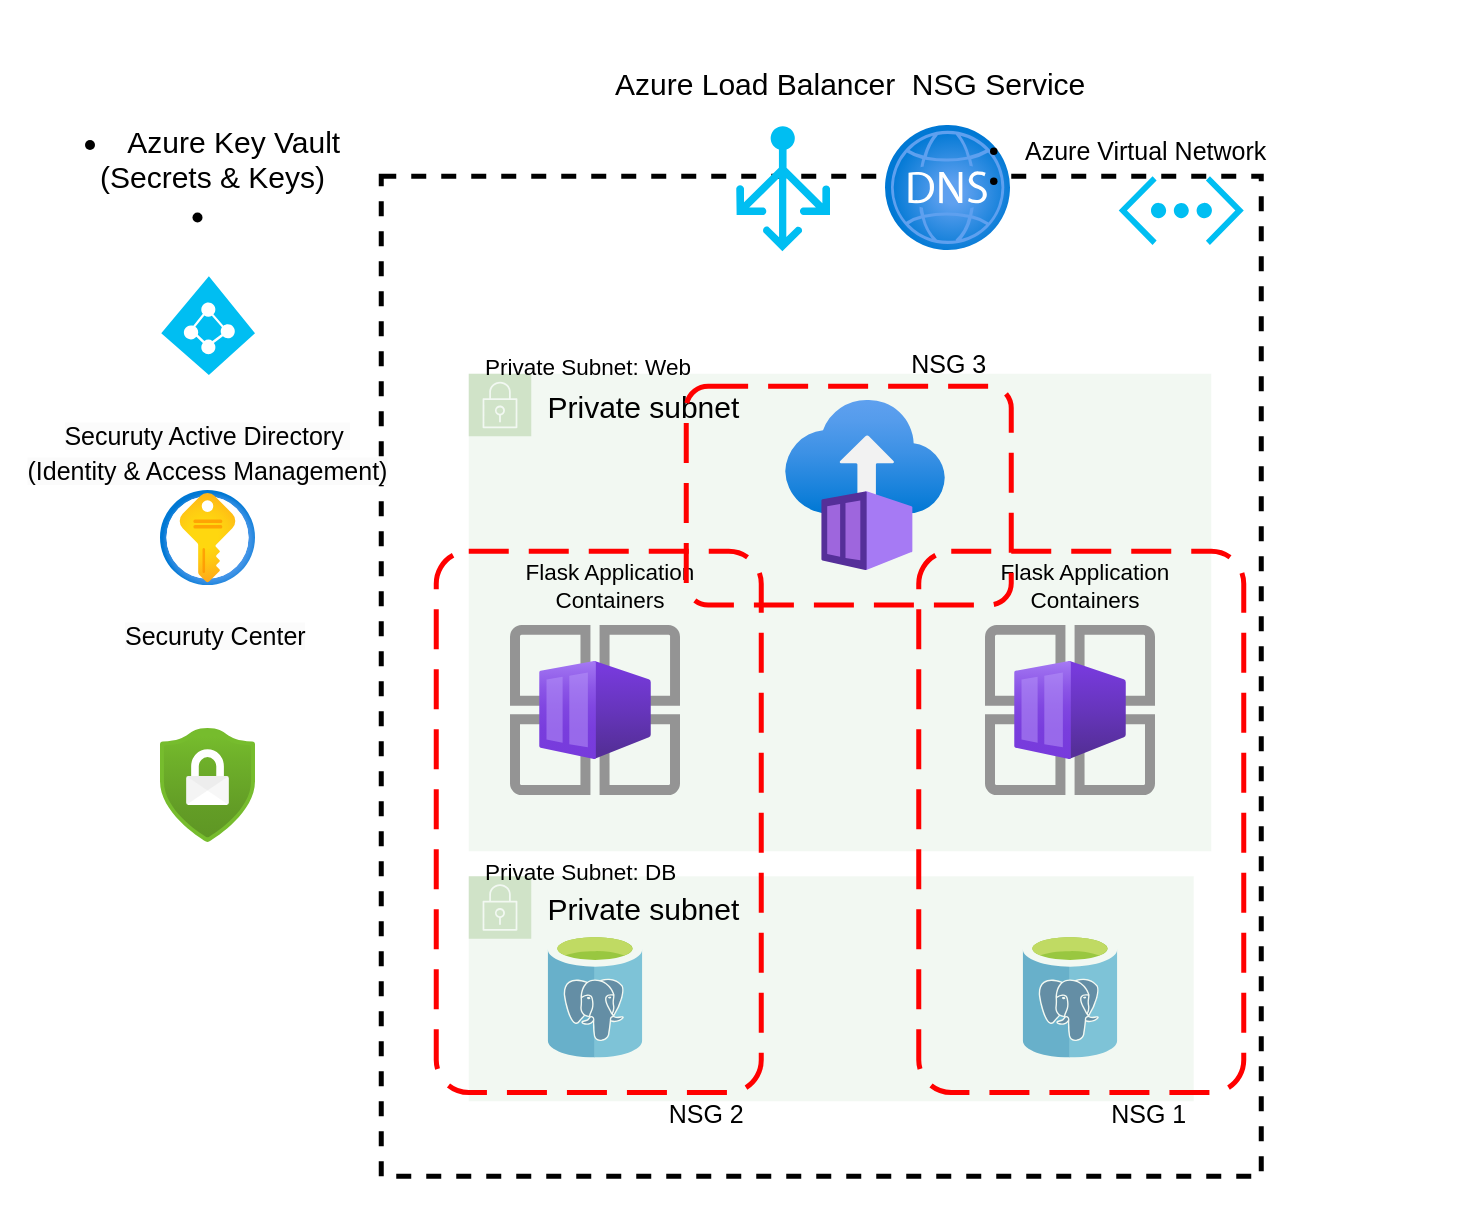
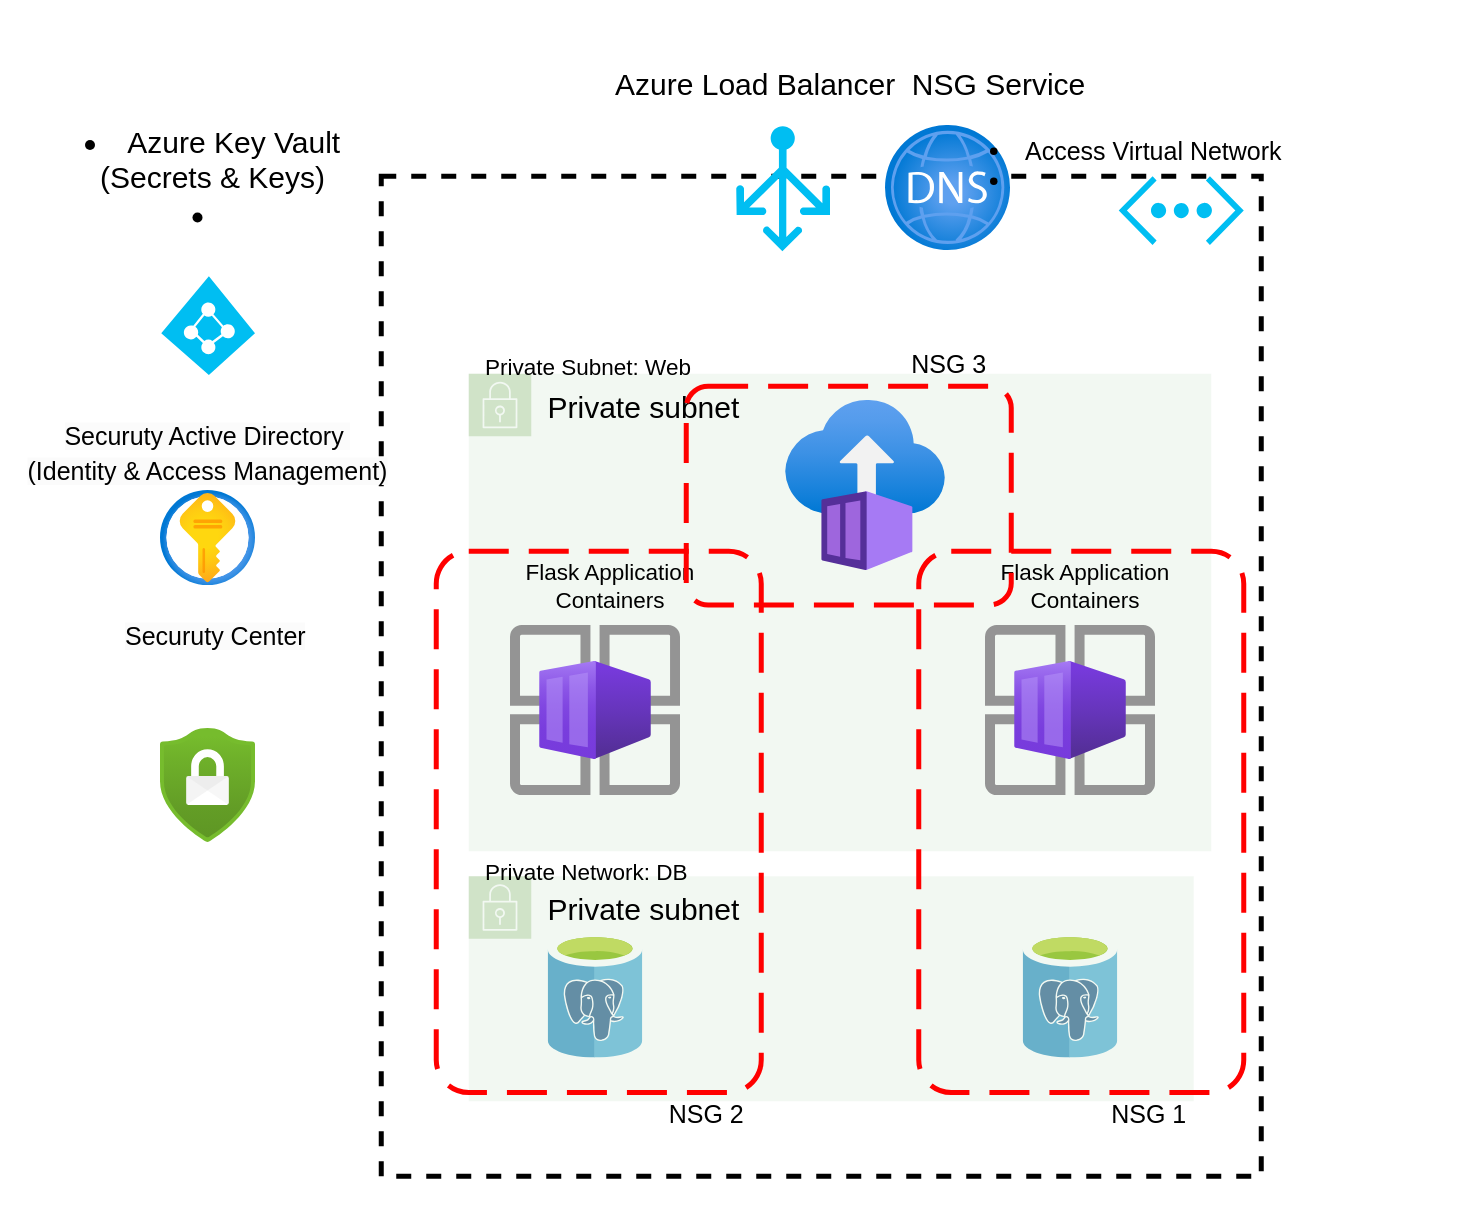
node "Azure Virtual Network": label "Azure Virtual Network" -> "Access Virtual Network"
node "Private Subnet: DB": label "Private Subnet: DB" -> "Private Network: DB"
